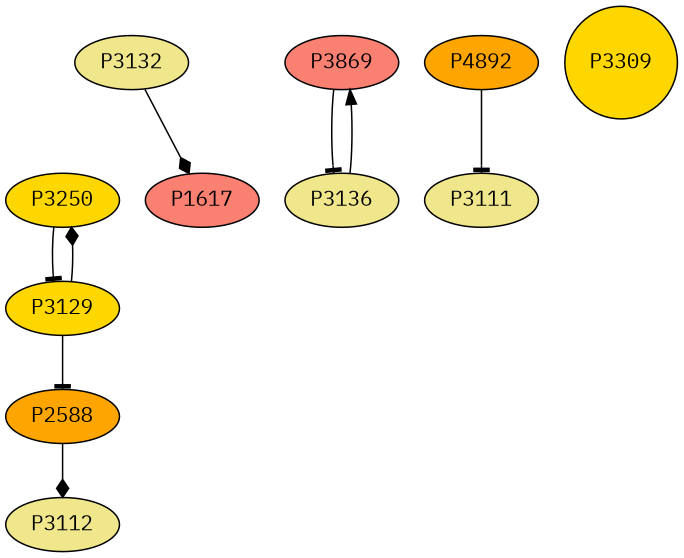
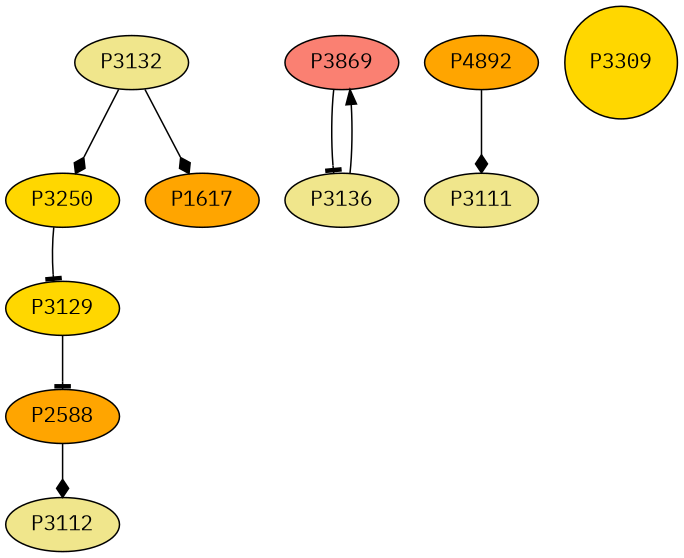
edge "P4892" -> "P3111": arrowhead tee -> diamond
node "P1617": fillcolor salmon -> orange
edge "P3129" -> "P3250": now "P3132" -> "P3250"
